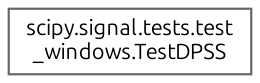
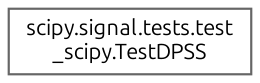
node "scipy.signal.tests.test _windows.TestDPSS": label "scipy.signal.tests.test _windows.TestDPSS" -> "scipy.signal.tests.test _scipy.TestDPSS"
